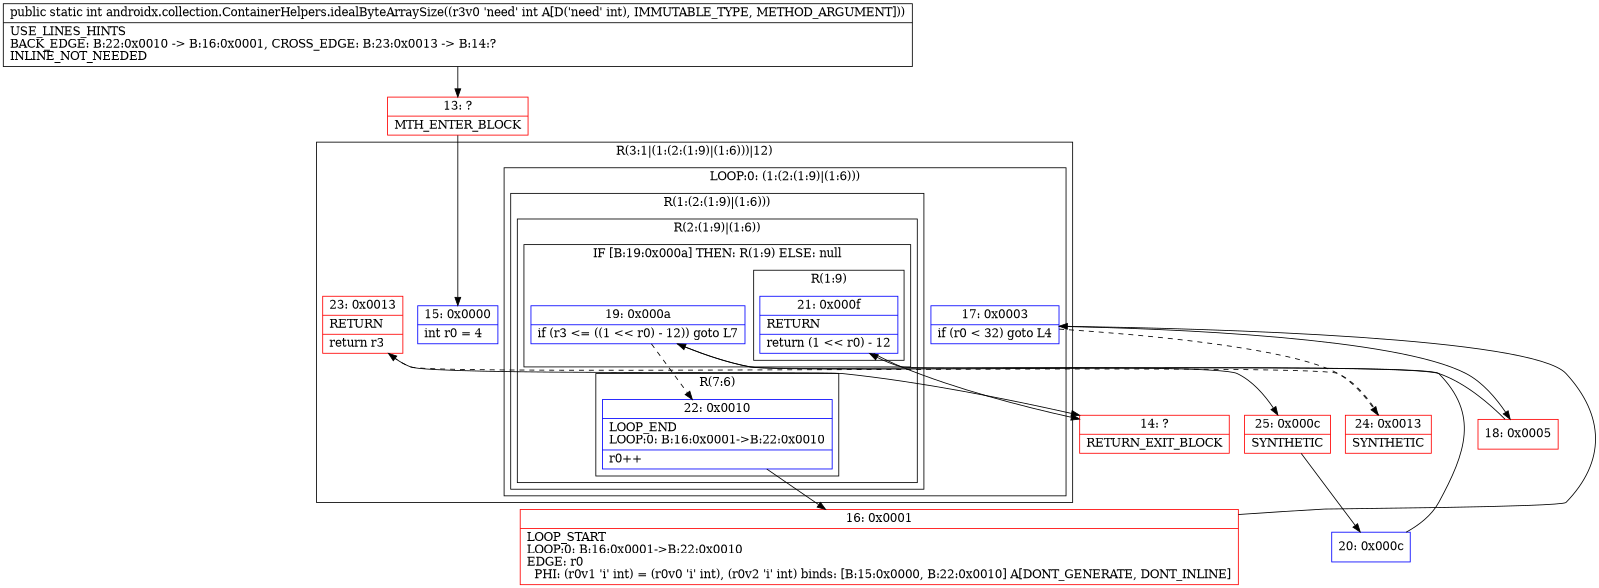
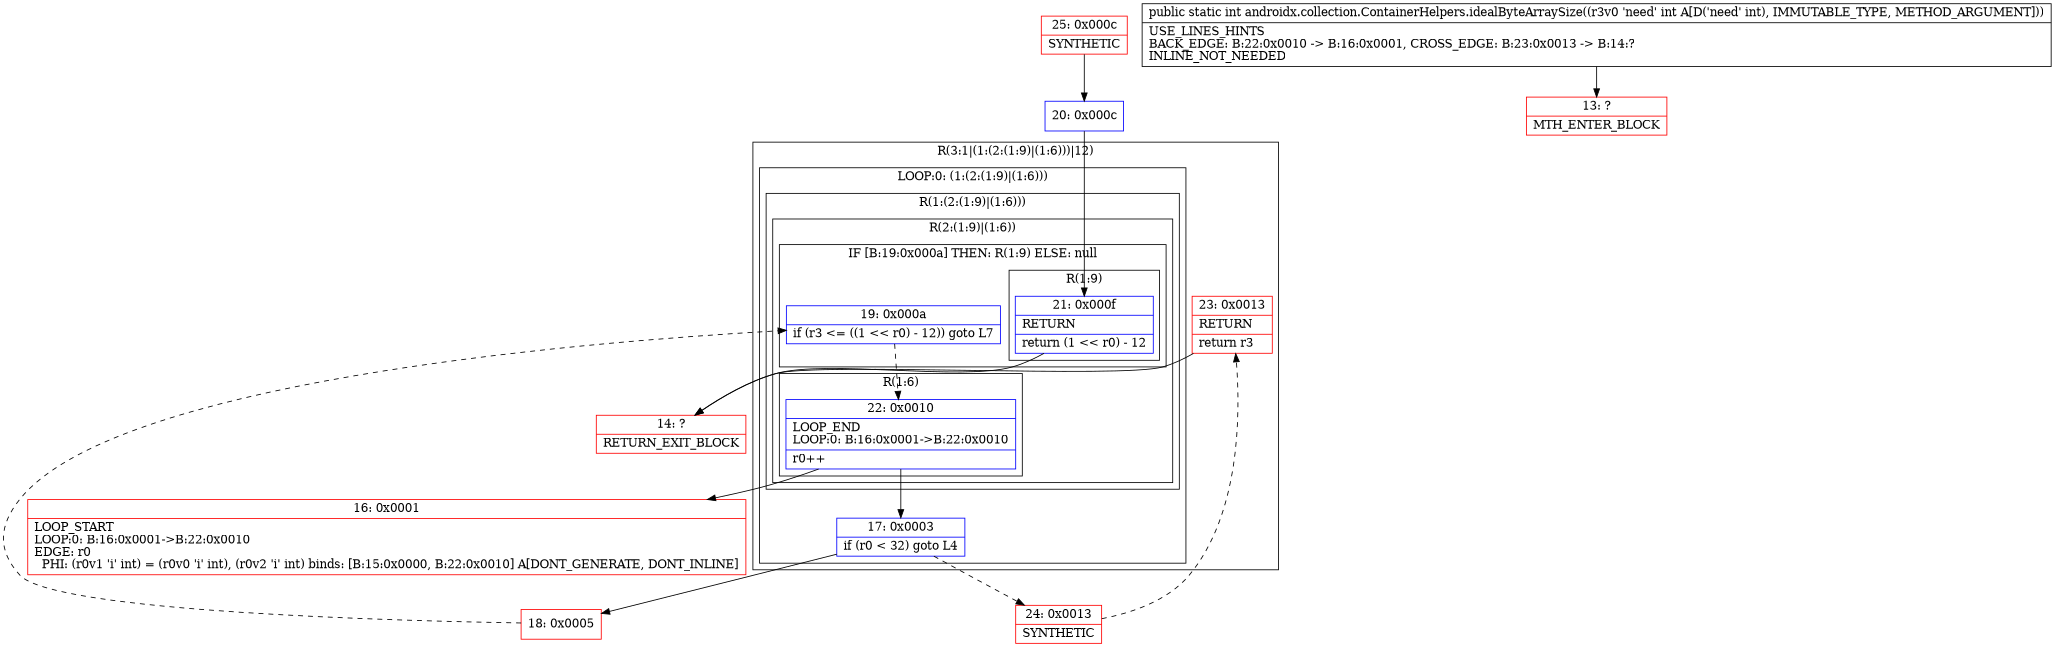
node "15: 0x0000": removed
edge "16: 0x0001" -> "17: 0x0003": now "22: 0x0010" -> "17: 0x0003"
edge "19: 0x000a" -> "25: 0x000c": removed
edge "18: 0x0005" -> "19: 0x000a": style solid -> dashed
cluster "R(7:6)": label "R(7:6)" -> "R(1:6)"
